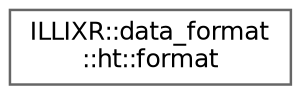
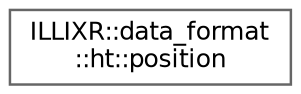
node "ILLIXR::data_format ::ht::format": label "ILLIXR::data_format ::ht::format" -> "ILLIXR::data_format ::ht::position"
